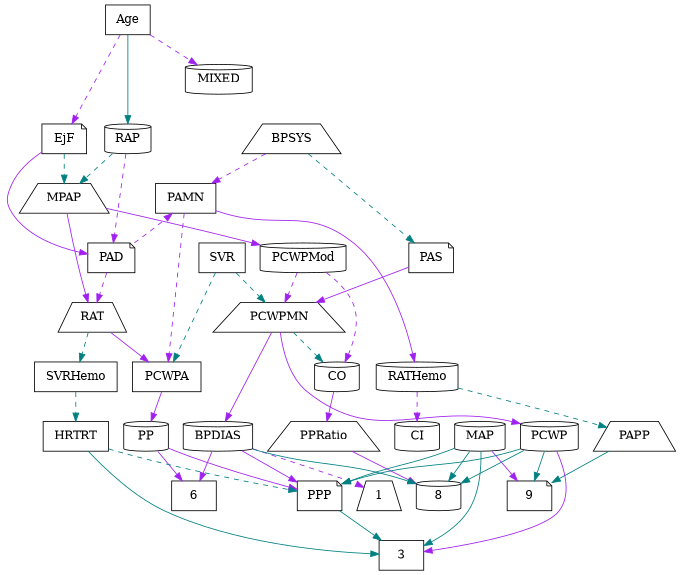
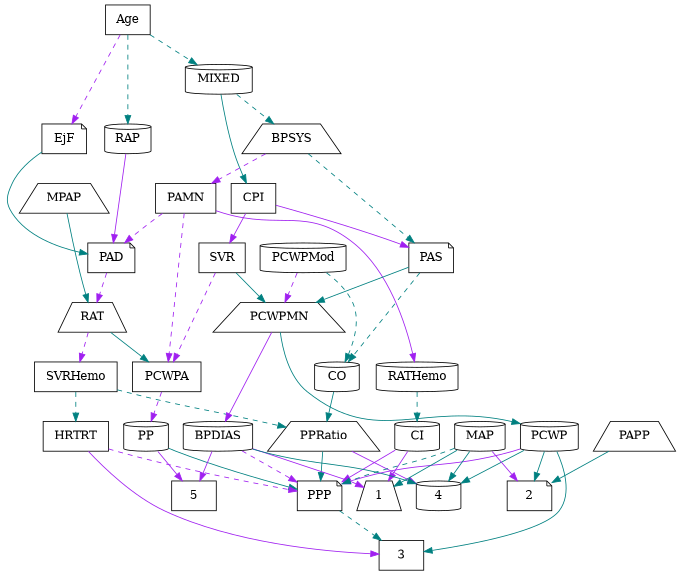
edge "Age" -> "MIXED": color purple -> teal
edge "Age" -> "RAP": style solid -> dashed
edge "MIXED" -> "BPSYS": added
edge "EjF" -> "MPAP": removed
edge "RAP" -> "MPAP": removed
edge "RAP" -> "PAD": style dashed -> solid
node "CPI": added
edge "EjF" -> "PAD": color purple -> teal
edge "MPAP" -> "PCWPMod": removed
edge "PAD" -> "PAMN": reversed
edge "MPAP" -> "RAT": color purple -> teal
edge "PAS" -> "PCWPMN": color purple -> teal
edge "SVR" -> "PCWPMN": style dashed -> solid
edge "PCWPMod" -> "CO": color purple -> teal
edge "SVR" -> "PCWPA": color teal -> purple
edge "RAT" -> "SVRHemo": color teal -> purple
edge "PCWPMN" -> "CO": now "PAS" -> "CO"
edge "RAT" -> "PCWPA": color purple -> teal
edge "CO" -> "PPRatio": color purple -> teal
edge "PCWPA" -> "PP": style solid -> dashed
edge "RATHemo" -> "CI": color purple -> teal
edge "RATHemo" -> "PAPP": removed
edge "SVRHemo" -> "PPRatio": added
edge "PCWPMN" -> "PCWP": color purple -> teal
edge "PPRatio" -> "PPP": added
edge "CI" -> "PPP": added
edge "CI" -> "1": added
edge "MAP" -> "PPP": style solid -> dashed
edge "BPDIAS" -> "PPP": style solid -> dashed
edge "PCWP" -> "PPP": color teal -> purple
edge "BPDIAS" -> "1": style dashed -> solid
edge "PP" -> "PPP": color purple -> teal
edge "HRTRT" -> "PPP": color teal -> purple
node "6": label "6" -> "5"
node "8": label "8" -> "4"
node "9": label "9" -> "2"
edge "MAP" -> "3": now "MAP" -> "1"
edge "PPP" -> "3": style solid -> dashed
edge "PCWP" -> "3": color purple -> teal
edge "HRTRT" -> "3": color teal -> purple
